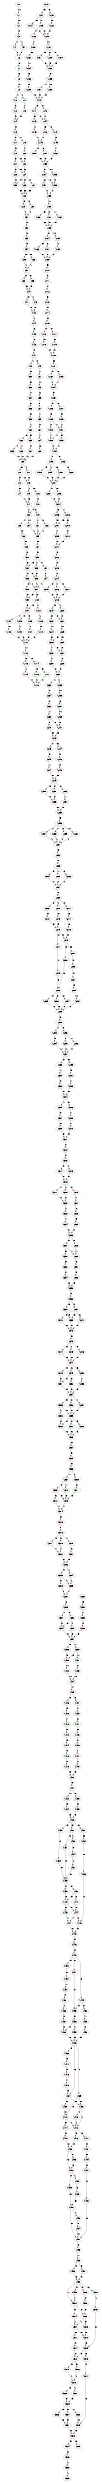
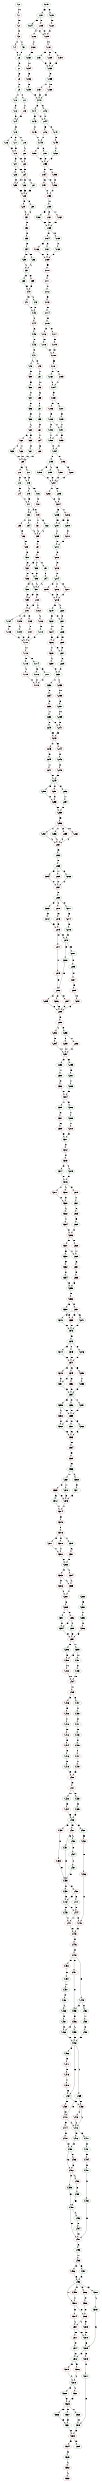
node "S16": added
